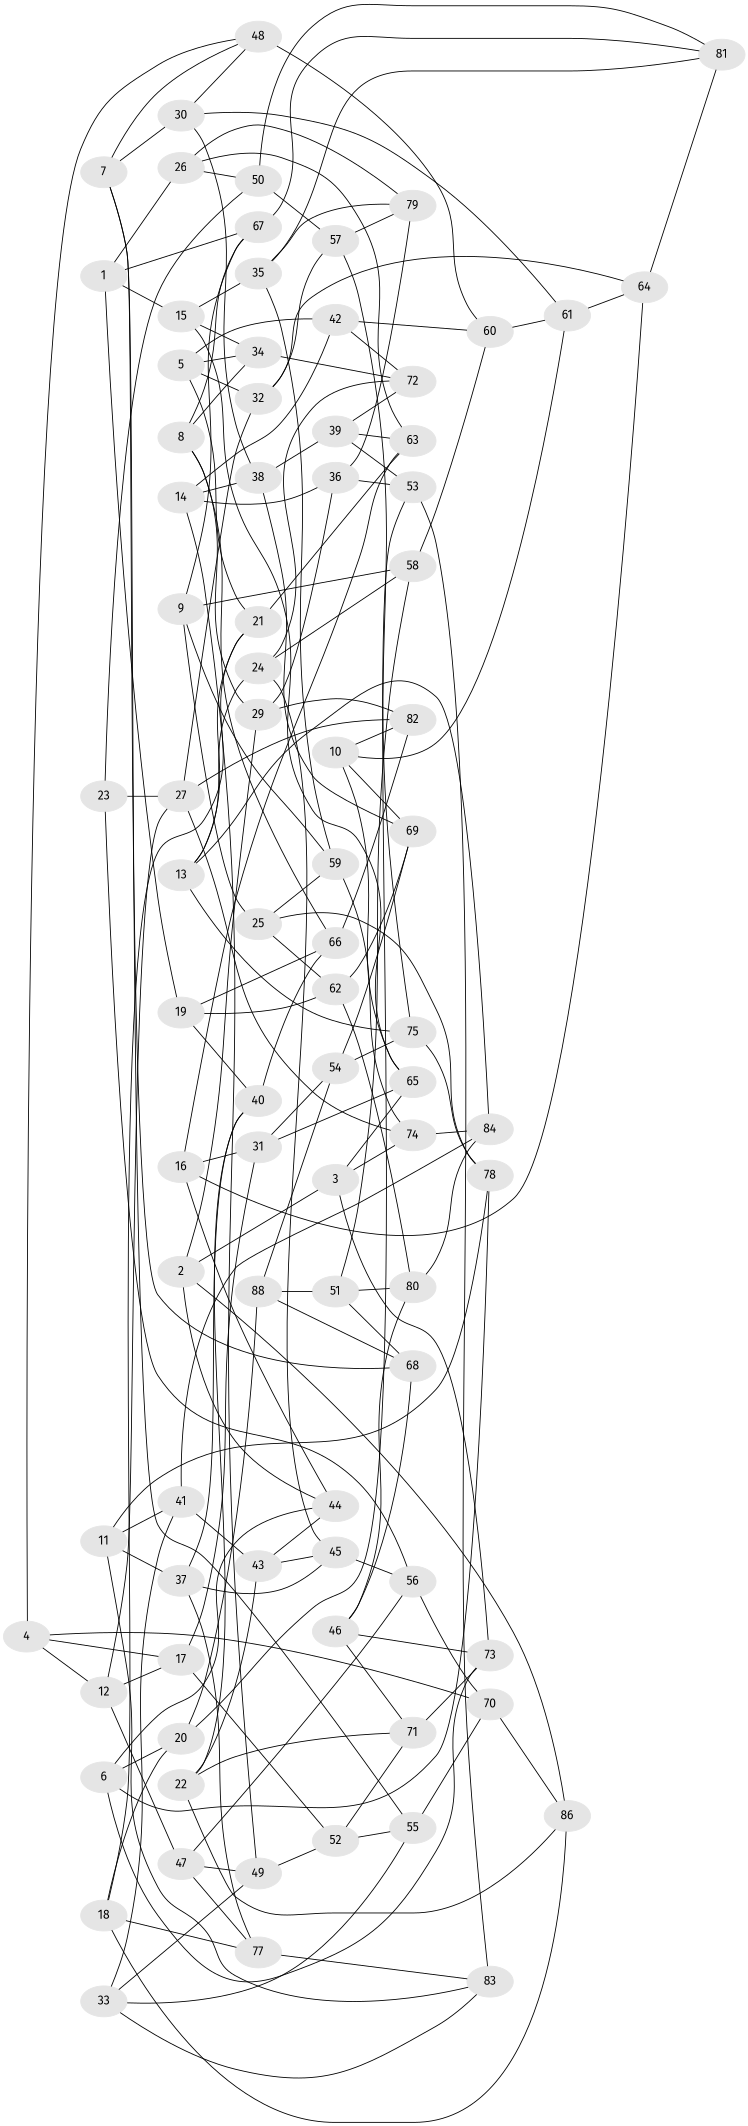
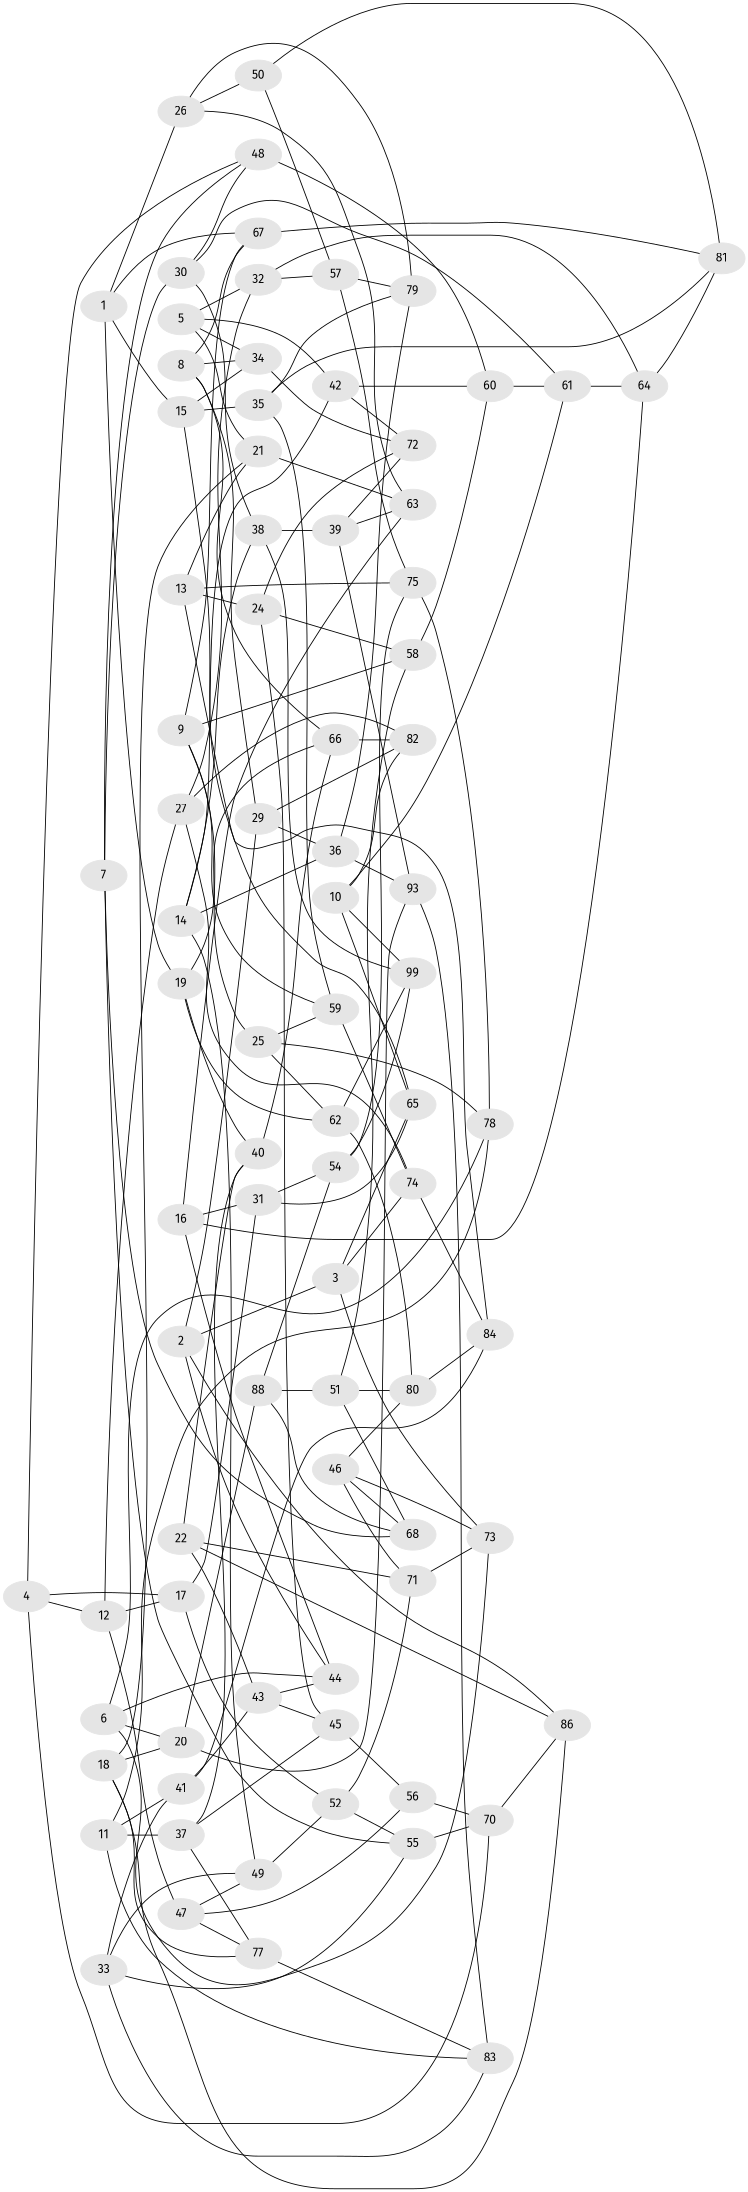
node "53": label "53" -> "93"
node "23": removed
node "69": label "69" -> "99"
